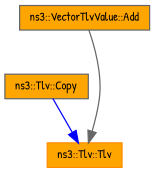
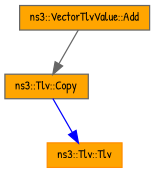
edge "ns3::VectorTlvValue::Add" -> "ns3::Tlv::Tlv": now "ns3::VectorTlvValue::Add" -> "ns3::Tlv::Copy"
